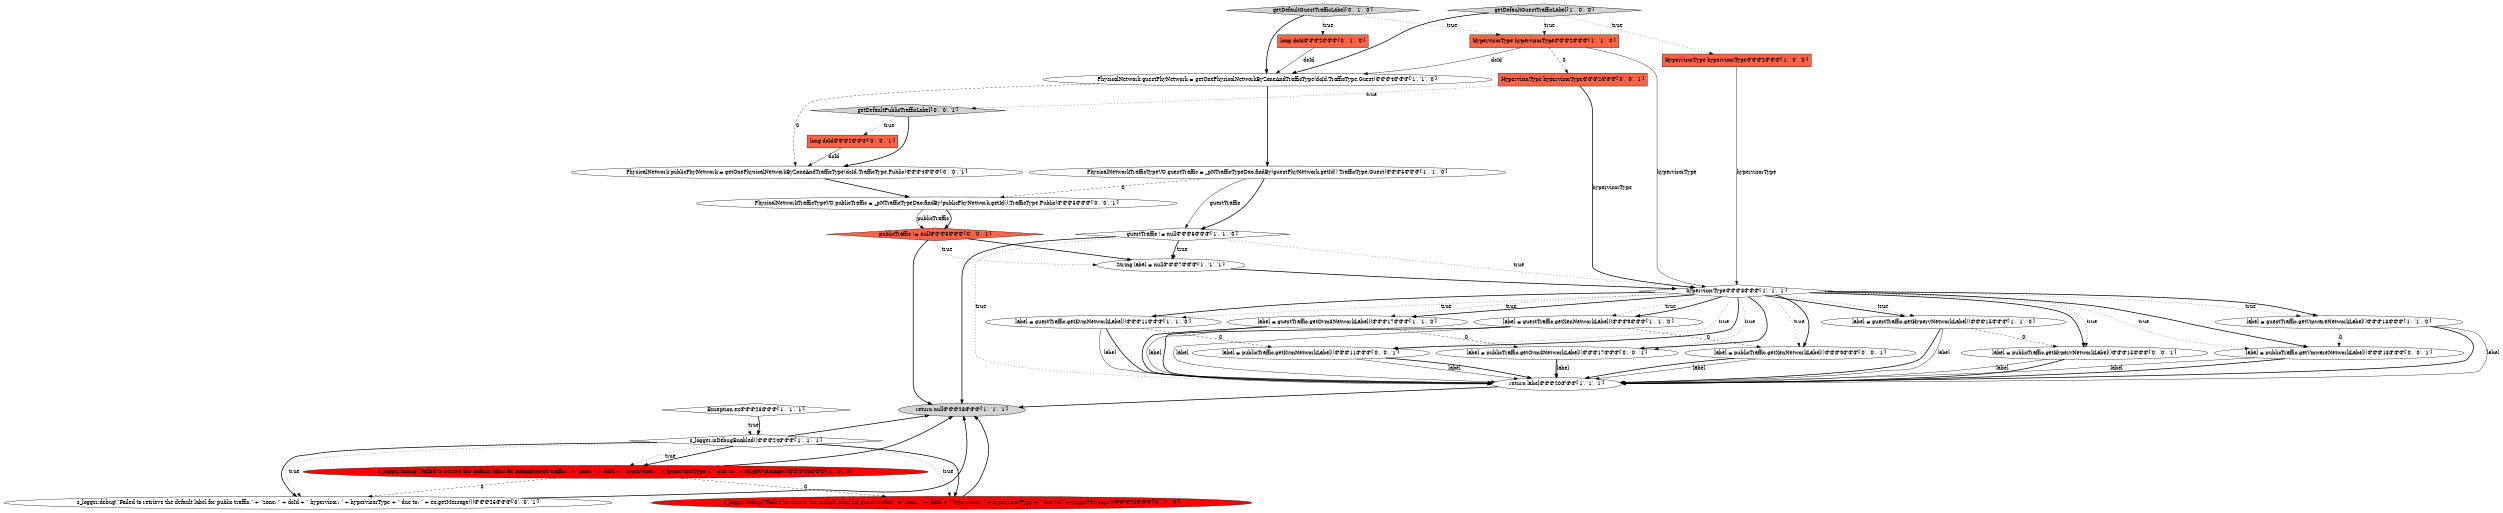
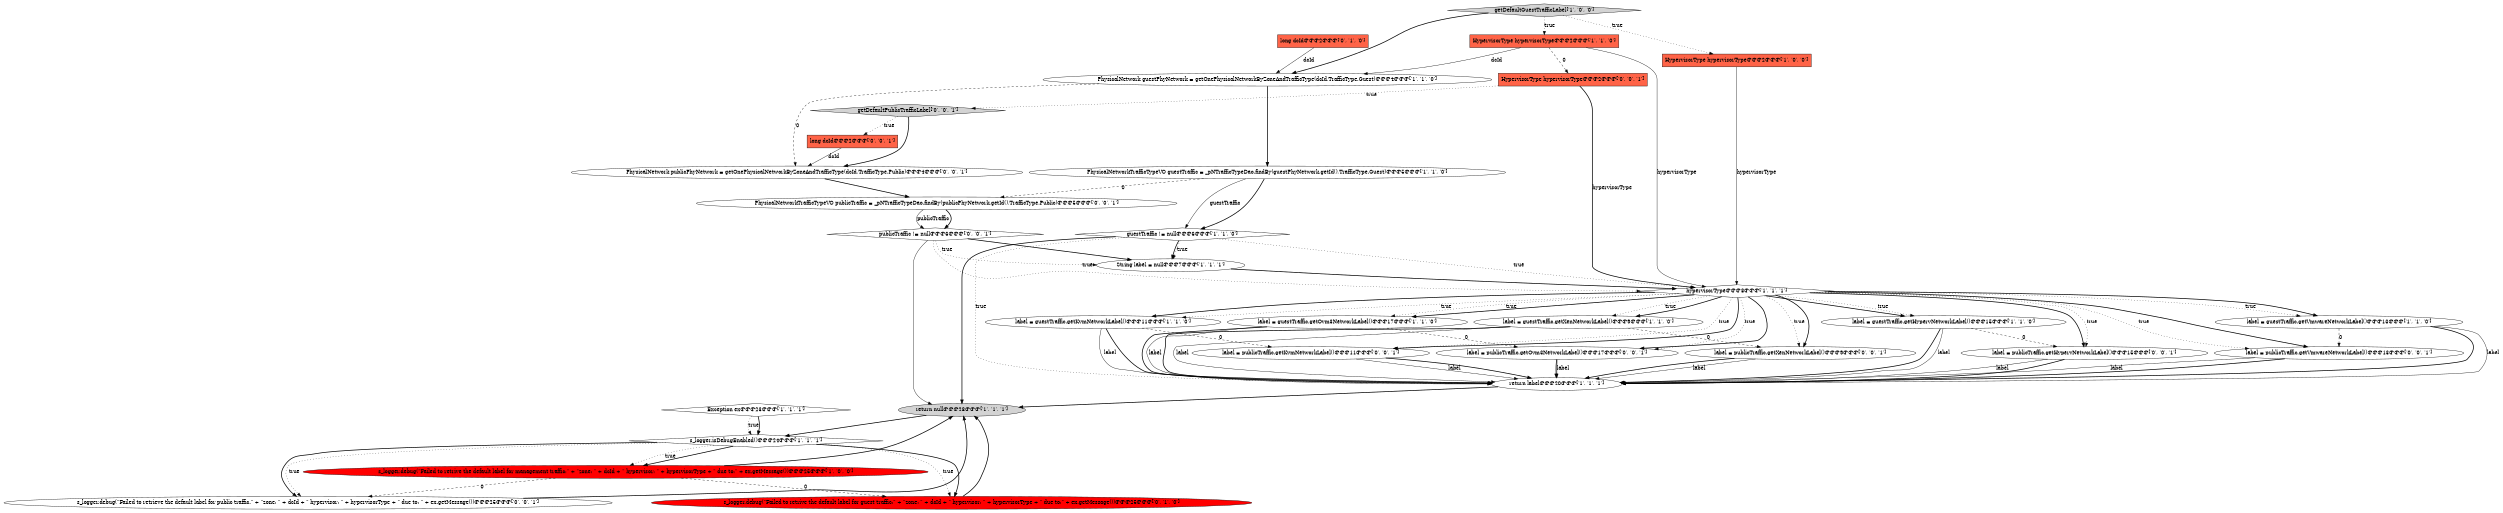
node "getDefaultGuestTrafficLabel['0', '1', '0']": removed
node "publicTraffic != null@@@6@@@['0', '0', '1']": fillcolor tomato -> white
edge "publicTraffic != null@@@6@@@['0', '0', '1']" -> "hypervisorType@@@8@@@['1', '1', '1']": added, label "true"
edge "publicTraffic != null@@@6@@@['0', '0', '1']" -> "return null@@@28@@@['1', '1', '1']": style bold -> solid
edge "s_logger.isDebugEnabled()@@@24@@@['1', '1', '1']" -> "return null@@@28@@@['1', '1', '1']": reversed
